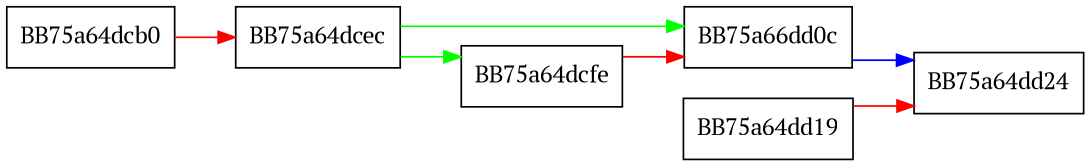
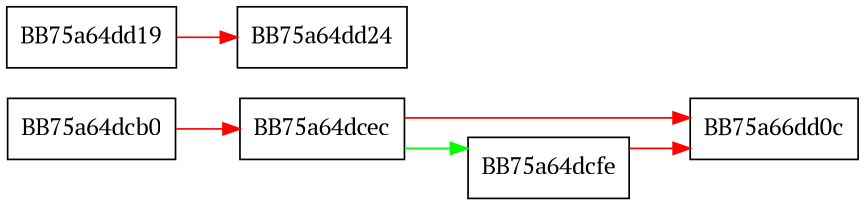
edge "BB75a64dcec" -> "BB75a66dd0c": color green -> red
edge "BB75a66dd0c" -> "BB75a64dd24": removed
